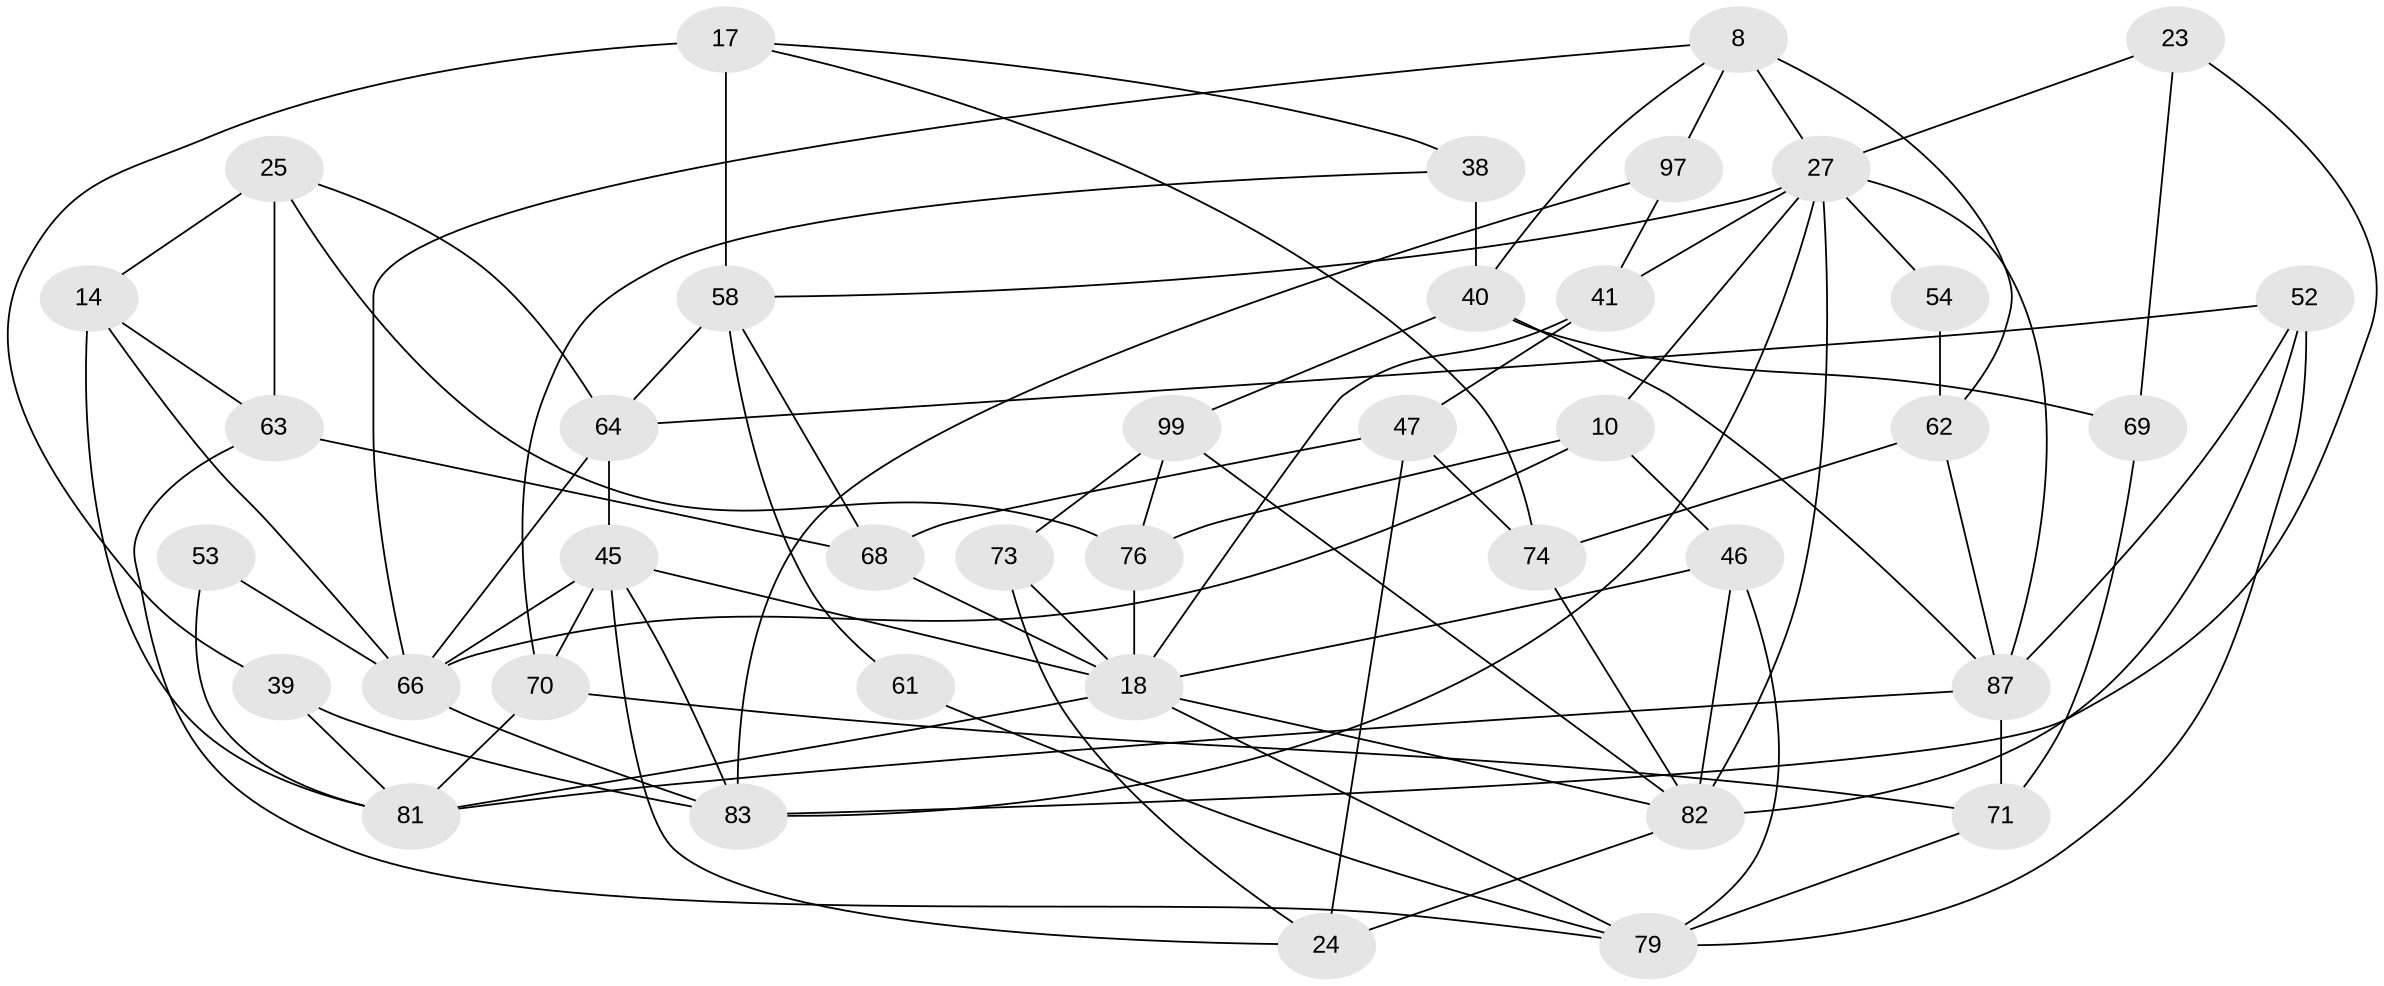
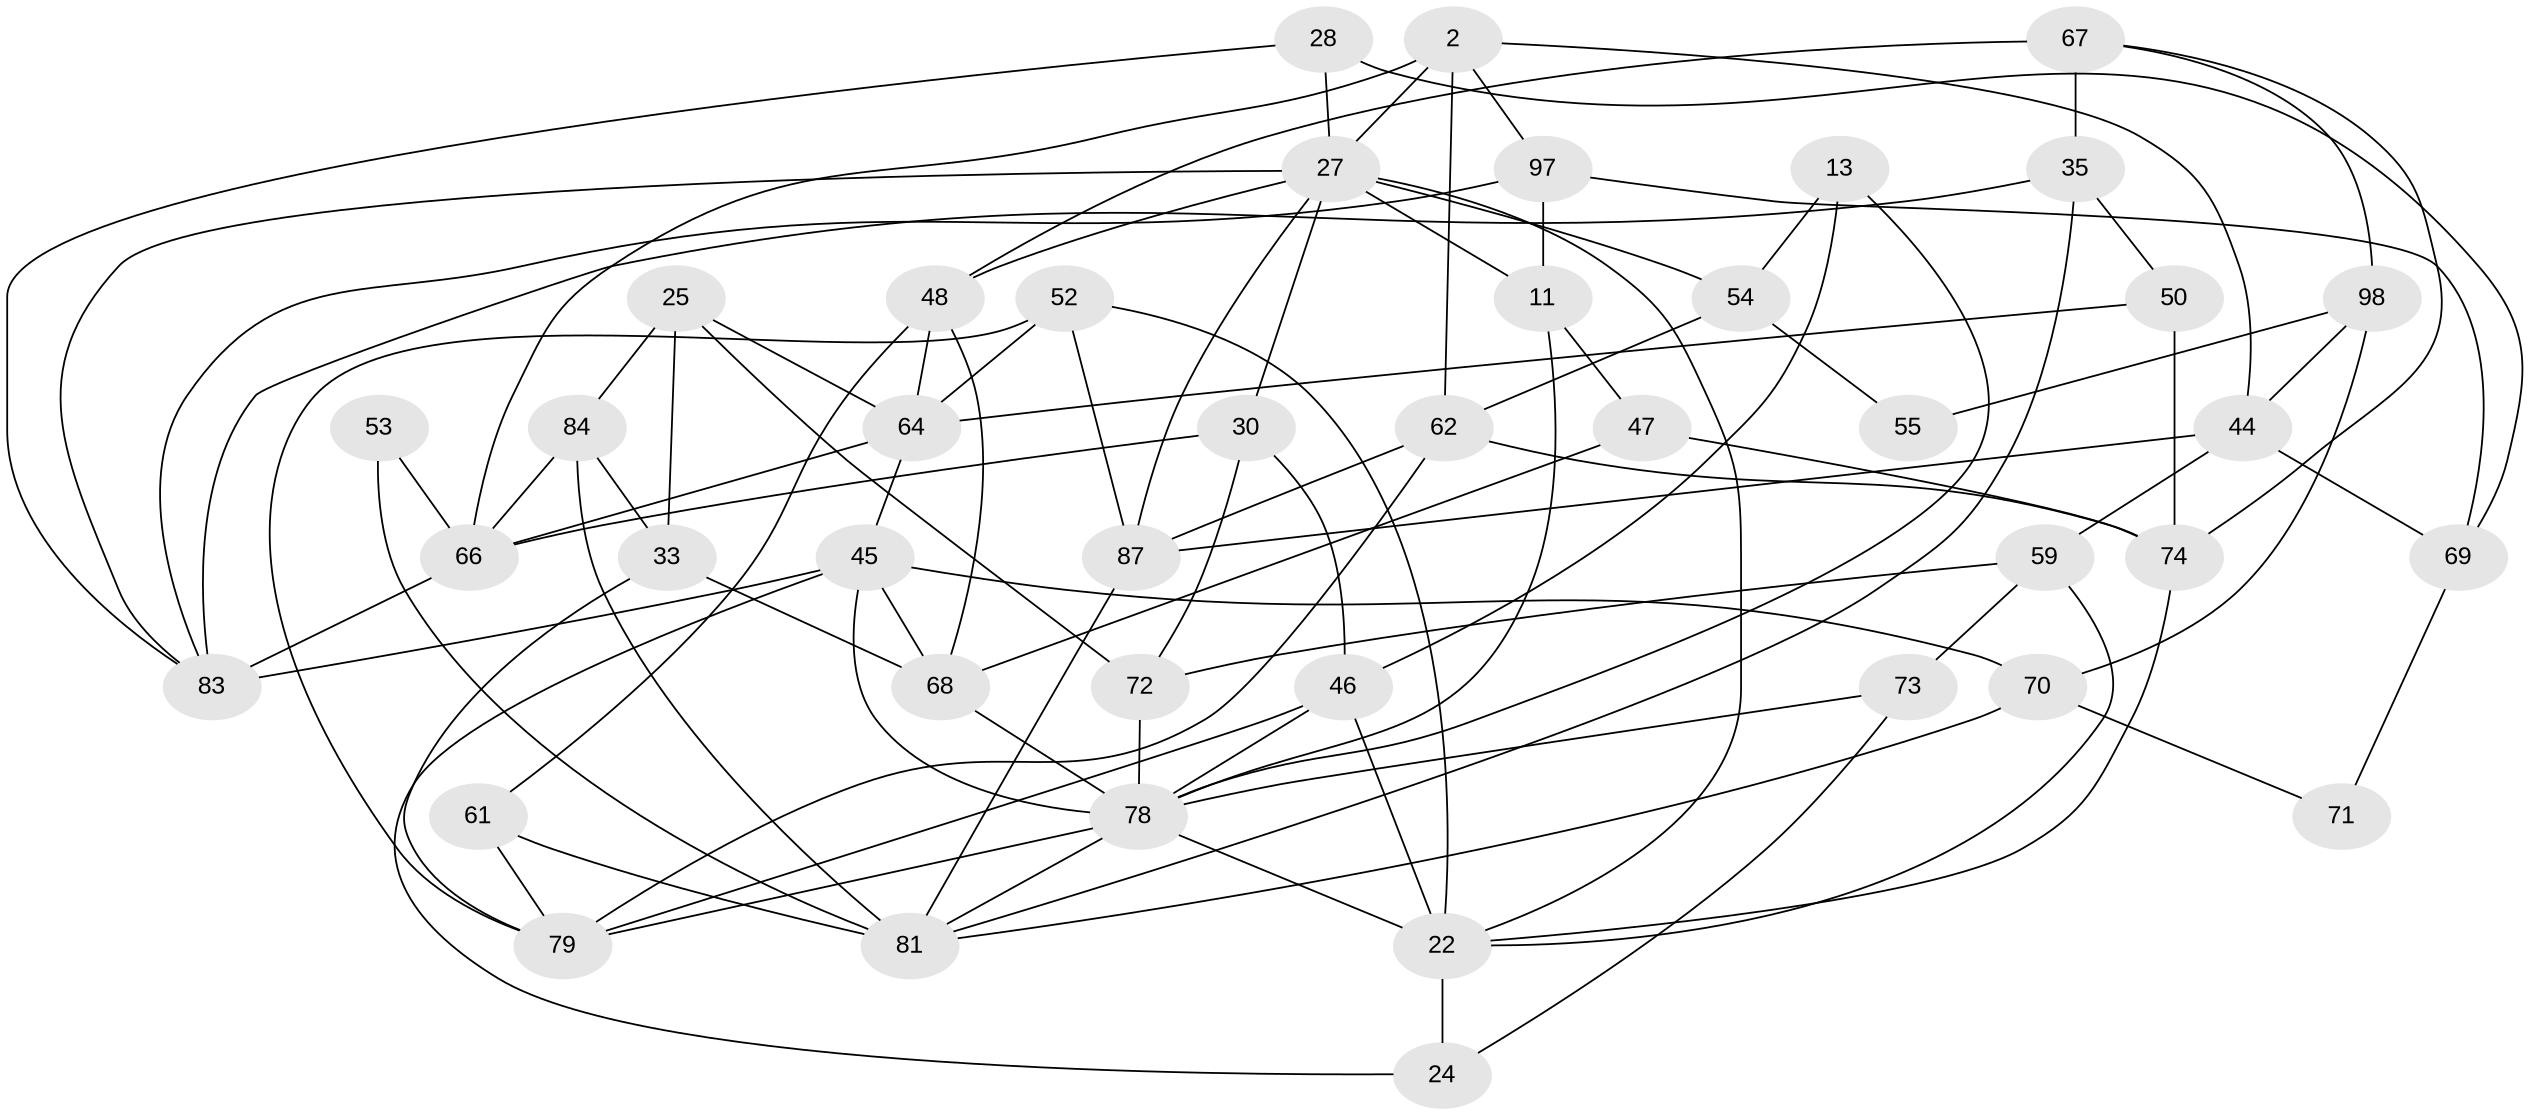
node "17": label "17" -> "67"
node "8": label "8" -> "2"
node "23": label "23" -> "28"
node "38": label "38" -> "98"
node "13": added
edge "97" -- "69": added
node "14": label "14" -> "84"
node "58": label "58" -> "48"
node "40": label "40" -> "44"
node "41": label "41" -> "11"
node "50": added
node "63": label "63" -> "33"
node "99": label "99" -> "59"
node "10": label "10" -> "30"
node "55": added
node "76": label "76" -> "72"
edge "45" -- "66": now "45" -- "68"
node "39": label "39" -> "35"
node "18": label "18" -> "78"
edge "47" -- "24": removed
edge "87" -- "71": removed
node "82": label "82" -> "22"
edge "71" -- "79": now "62" -- "79"
edge "61" -- "81": added
